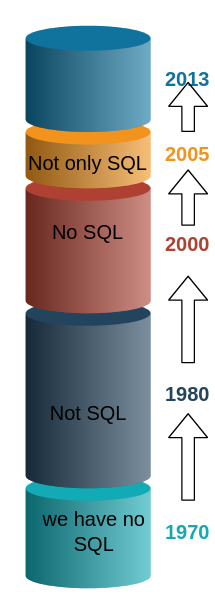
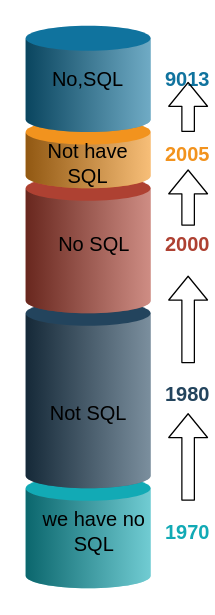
node "No,SQL": added
node "2013": label "2013" -> "9013"
node "Not only SQL": label "Not only SQL" -> "Not have SQL"
node "No SQL": moved (88, 232) -> (94, 244)
